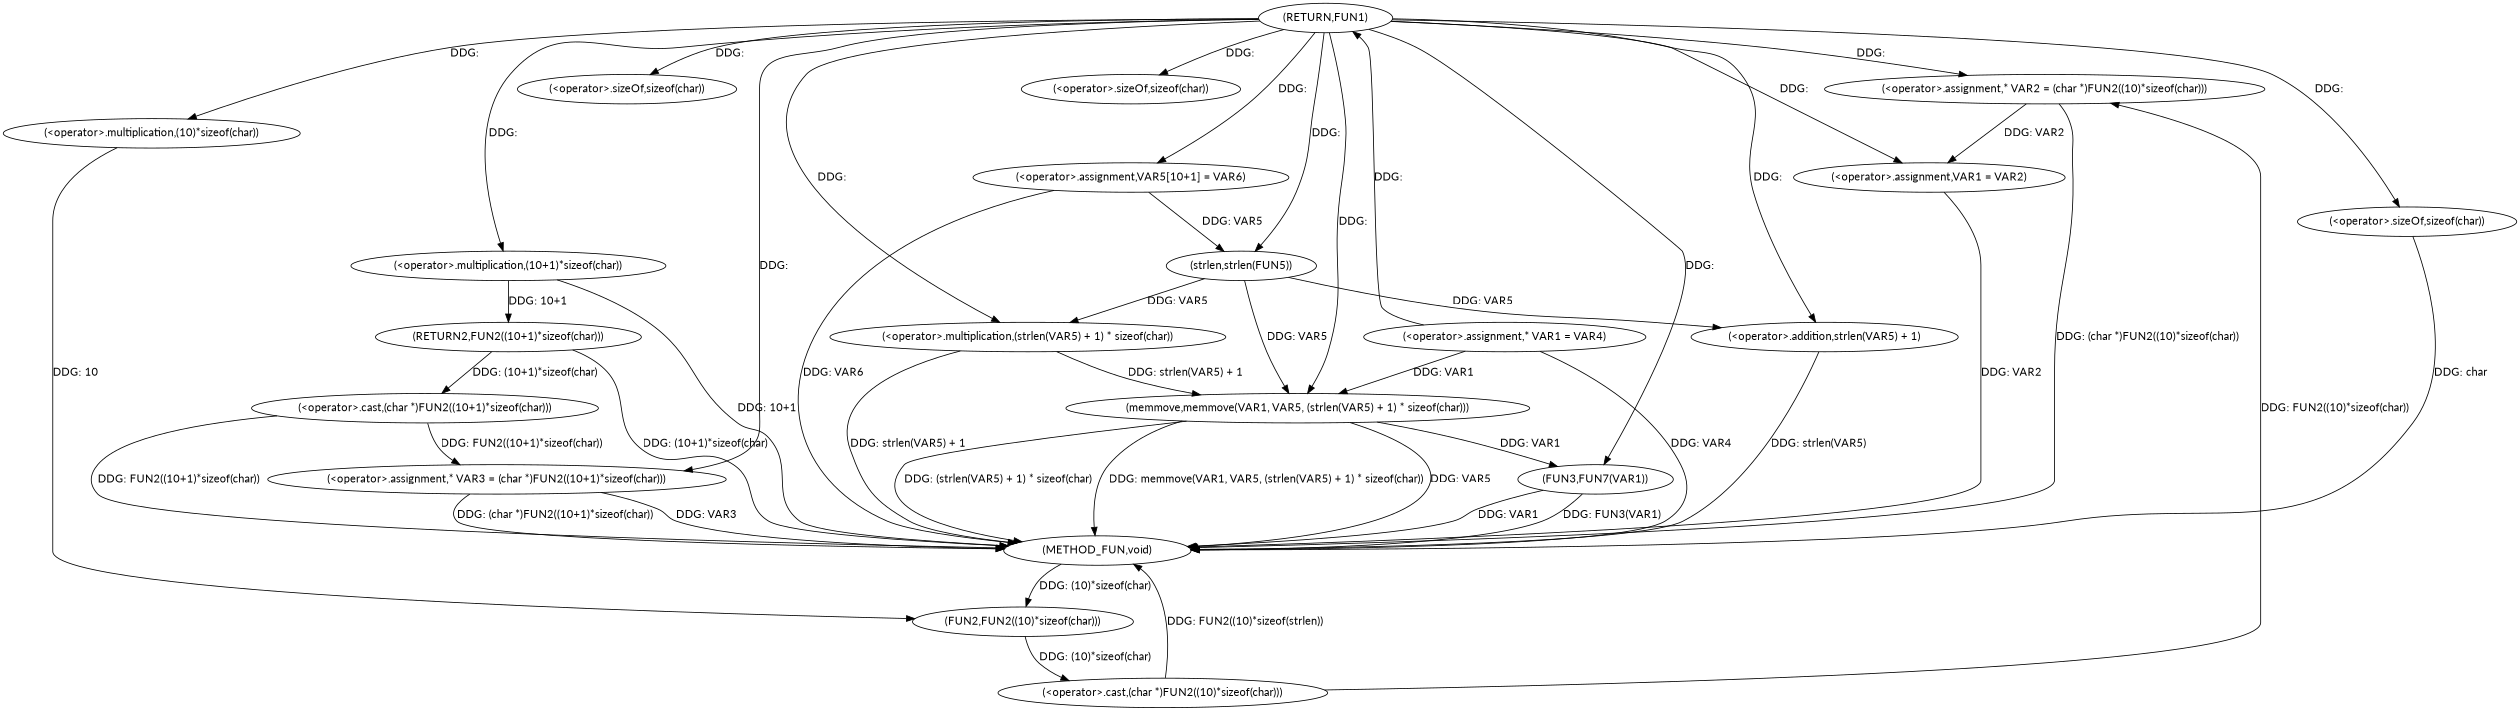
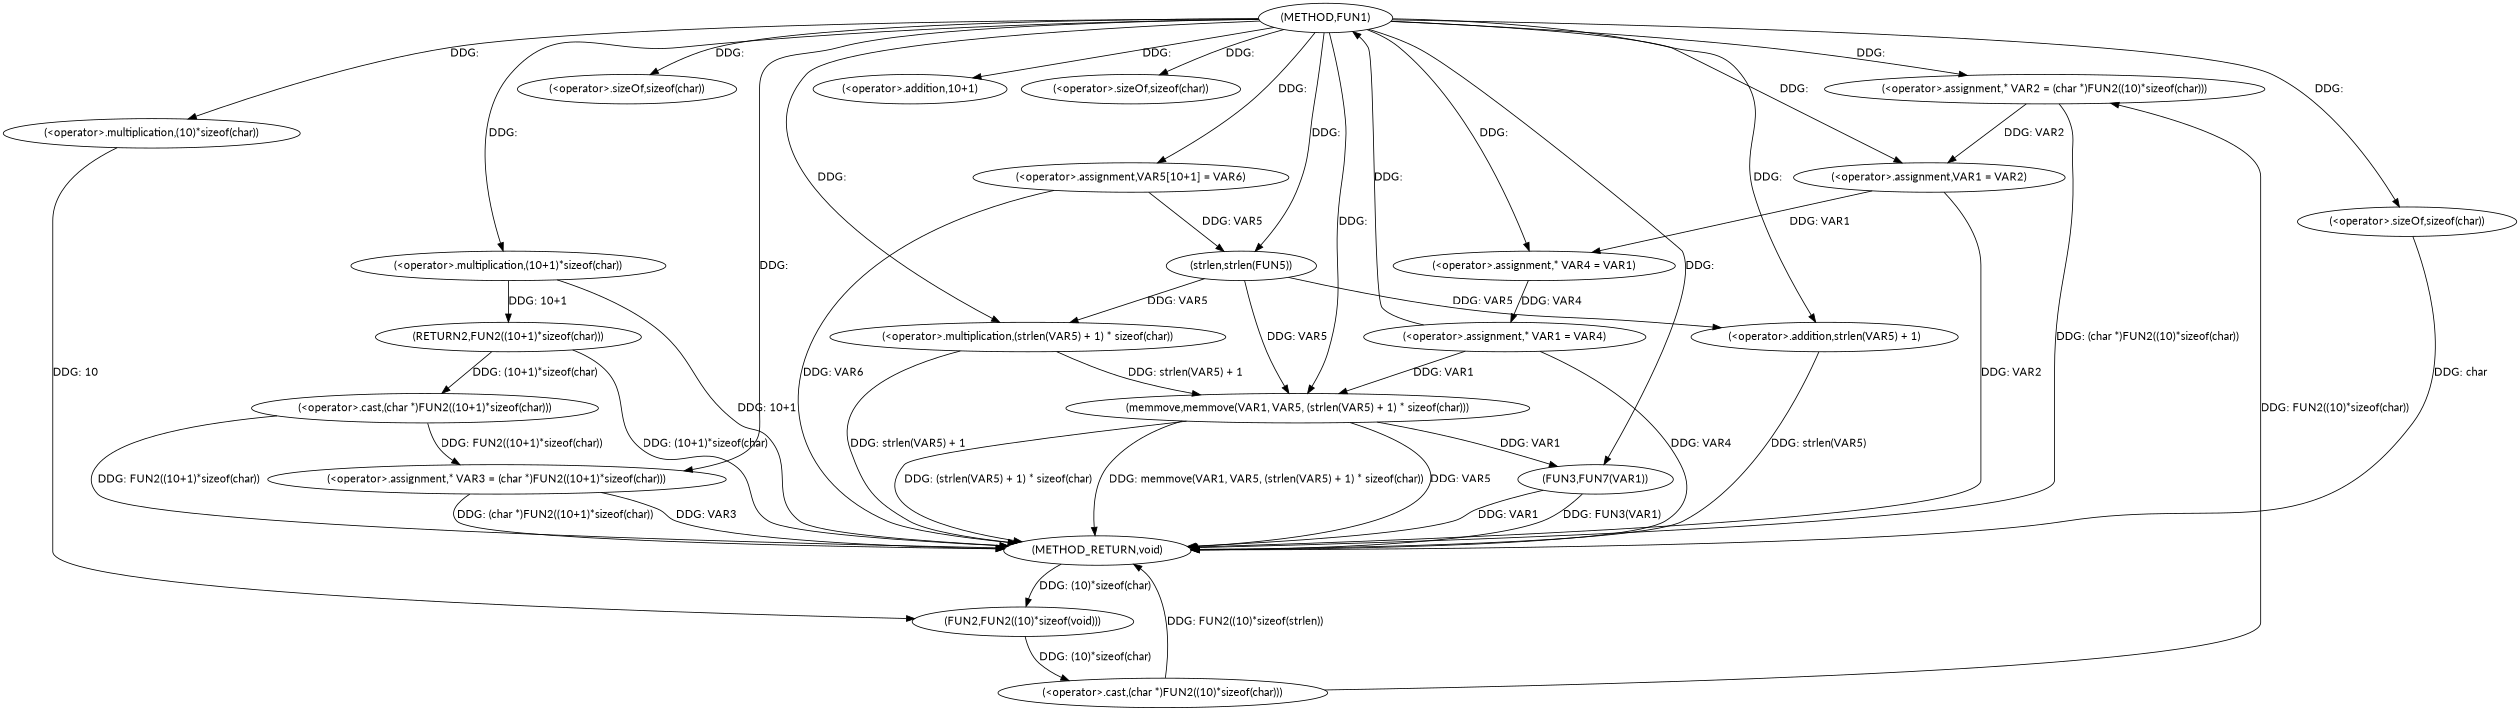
node "(RETURN,FUN1)": label "(RETURN,FUN1)" -> "(METHOD,FUN1)"
node "(<operator>.addition,10+1)": added
node "(<operator>.assignment,* VAR4 = VAR1)": added
node "(METHOD_FUN,void)": label "(METHOD_FUN,void)" -> "(METHOD_RETURN,void)"
node "(FUN2,FUN2((10)*sizeof(char)))": label "(FUN2,FUN2((10)*sizeof(char)))" -> "(FUN2,FUN2((10)*sizeof(void)))"
